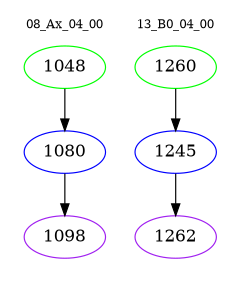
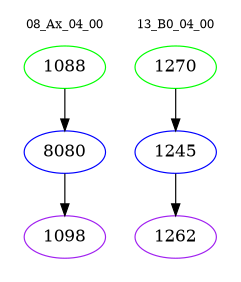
node "1048": label "1048" -> "1088"
node "1260": label "1260" -> "1270"
node "1080": label "1080" -> "8080"
